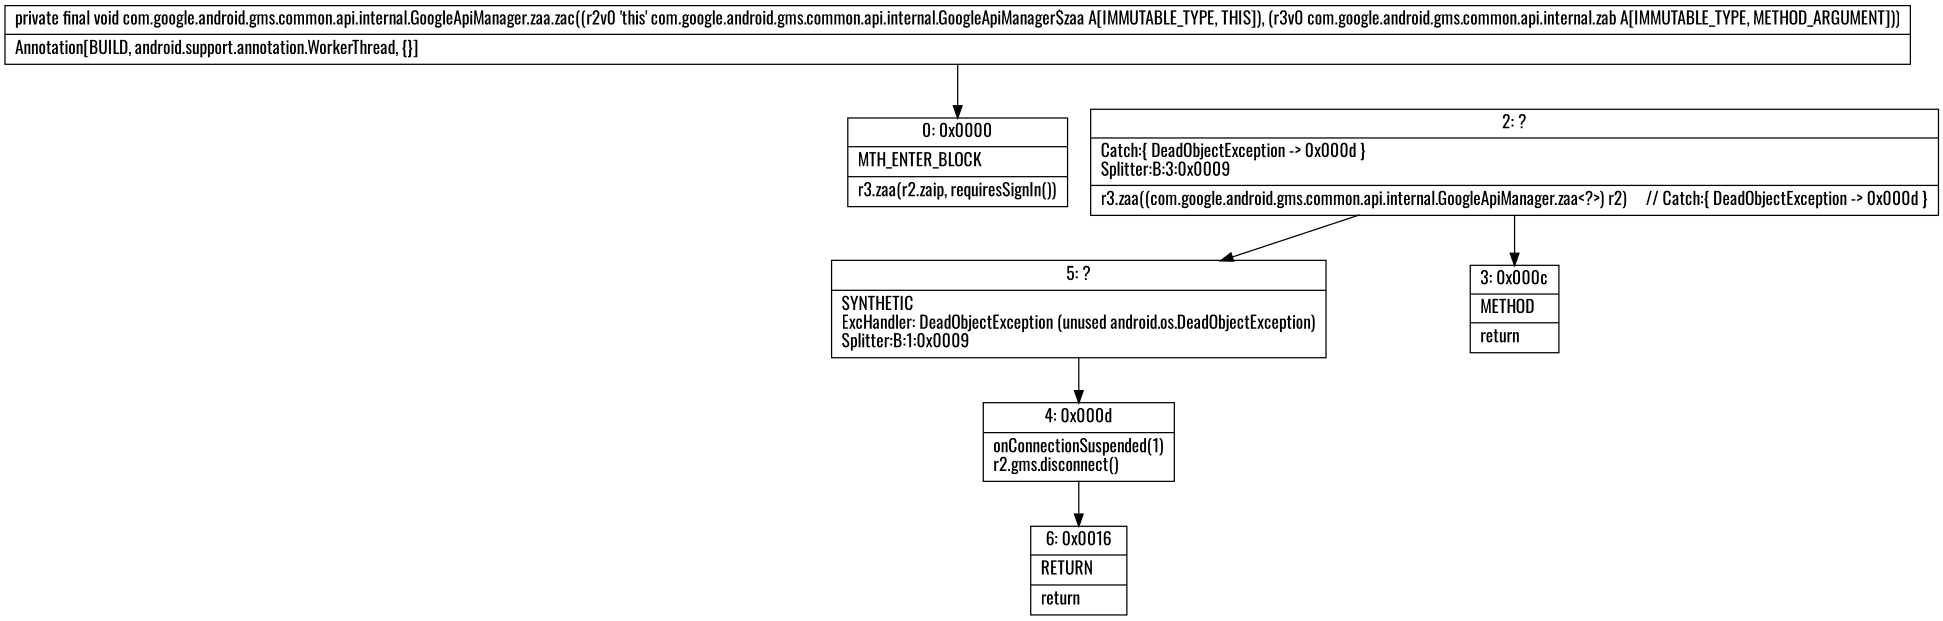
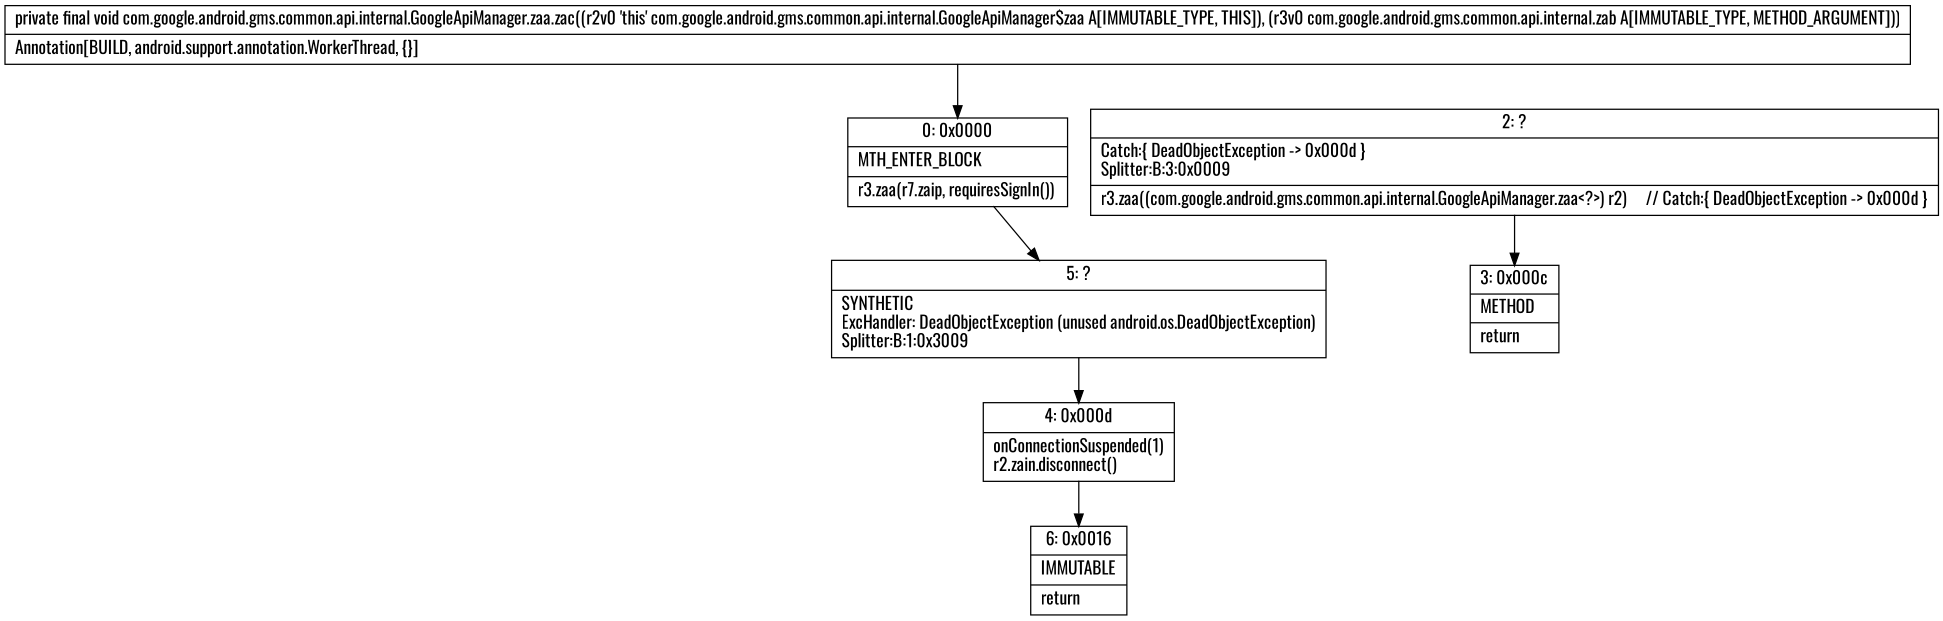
node "0: 0x0000": text "r3.zaa(r2.zaip, requiresSignIn())" -> "r3.zaa(r7.zaip, requiresSignIn())"
edge "2: ?" -> "5: ?": now "0: 0x0000" -> "5: ?"
node "5: ?": text "Splitter:B:1:0x0009" -> "Splitter:B:1:0x3009"
node "4: 0x000d": text "r2.gms.disconnect()" -> "r2.zain.disconnect()"
node "6: 0x0016": text "RETURN" -> "IMMUTABLE"
